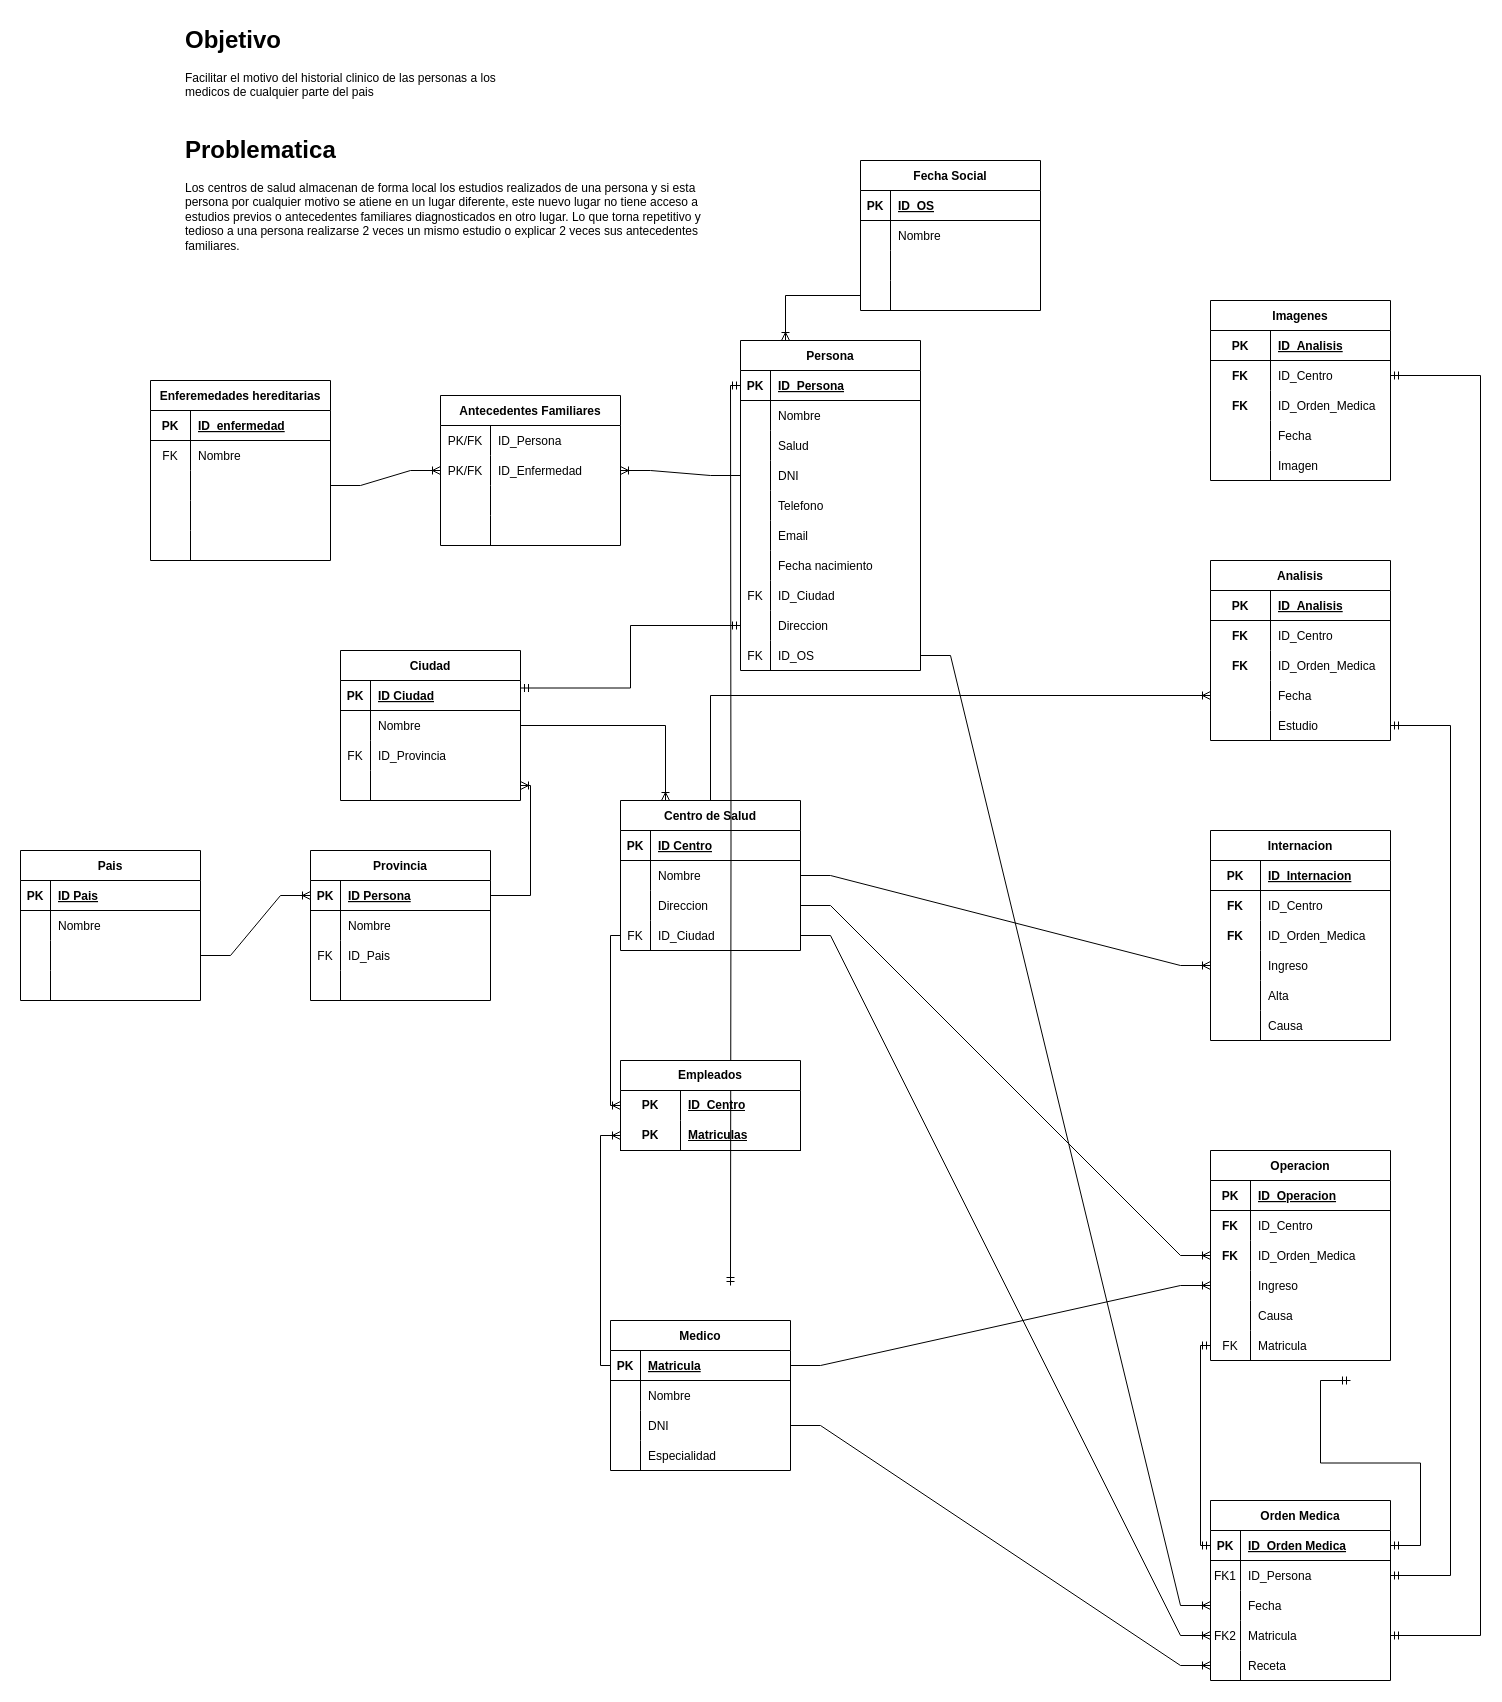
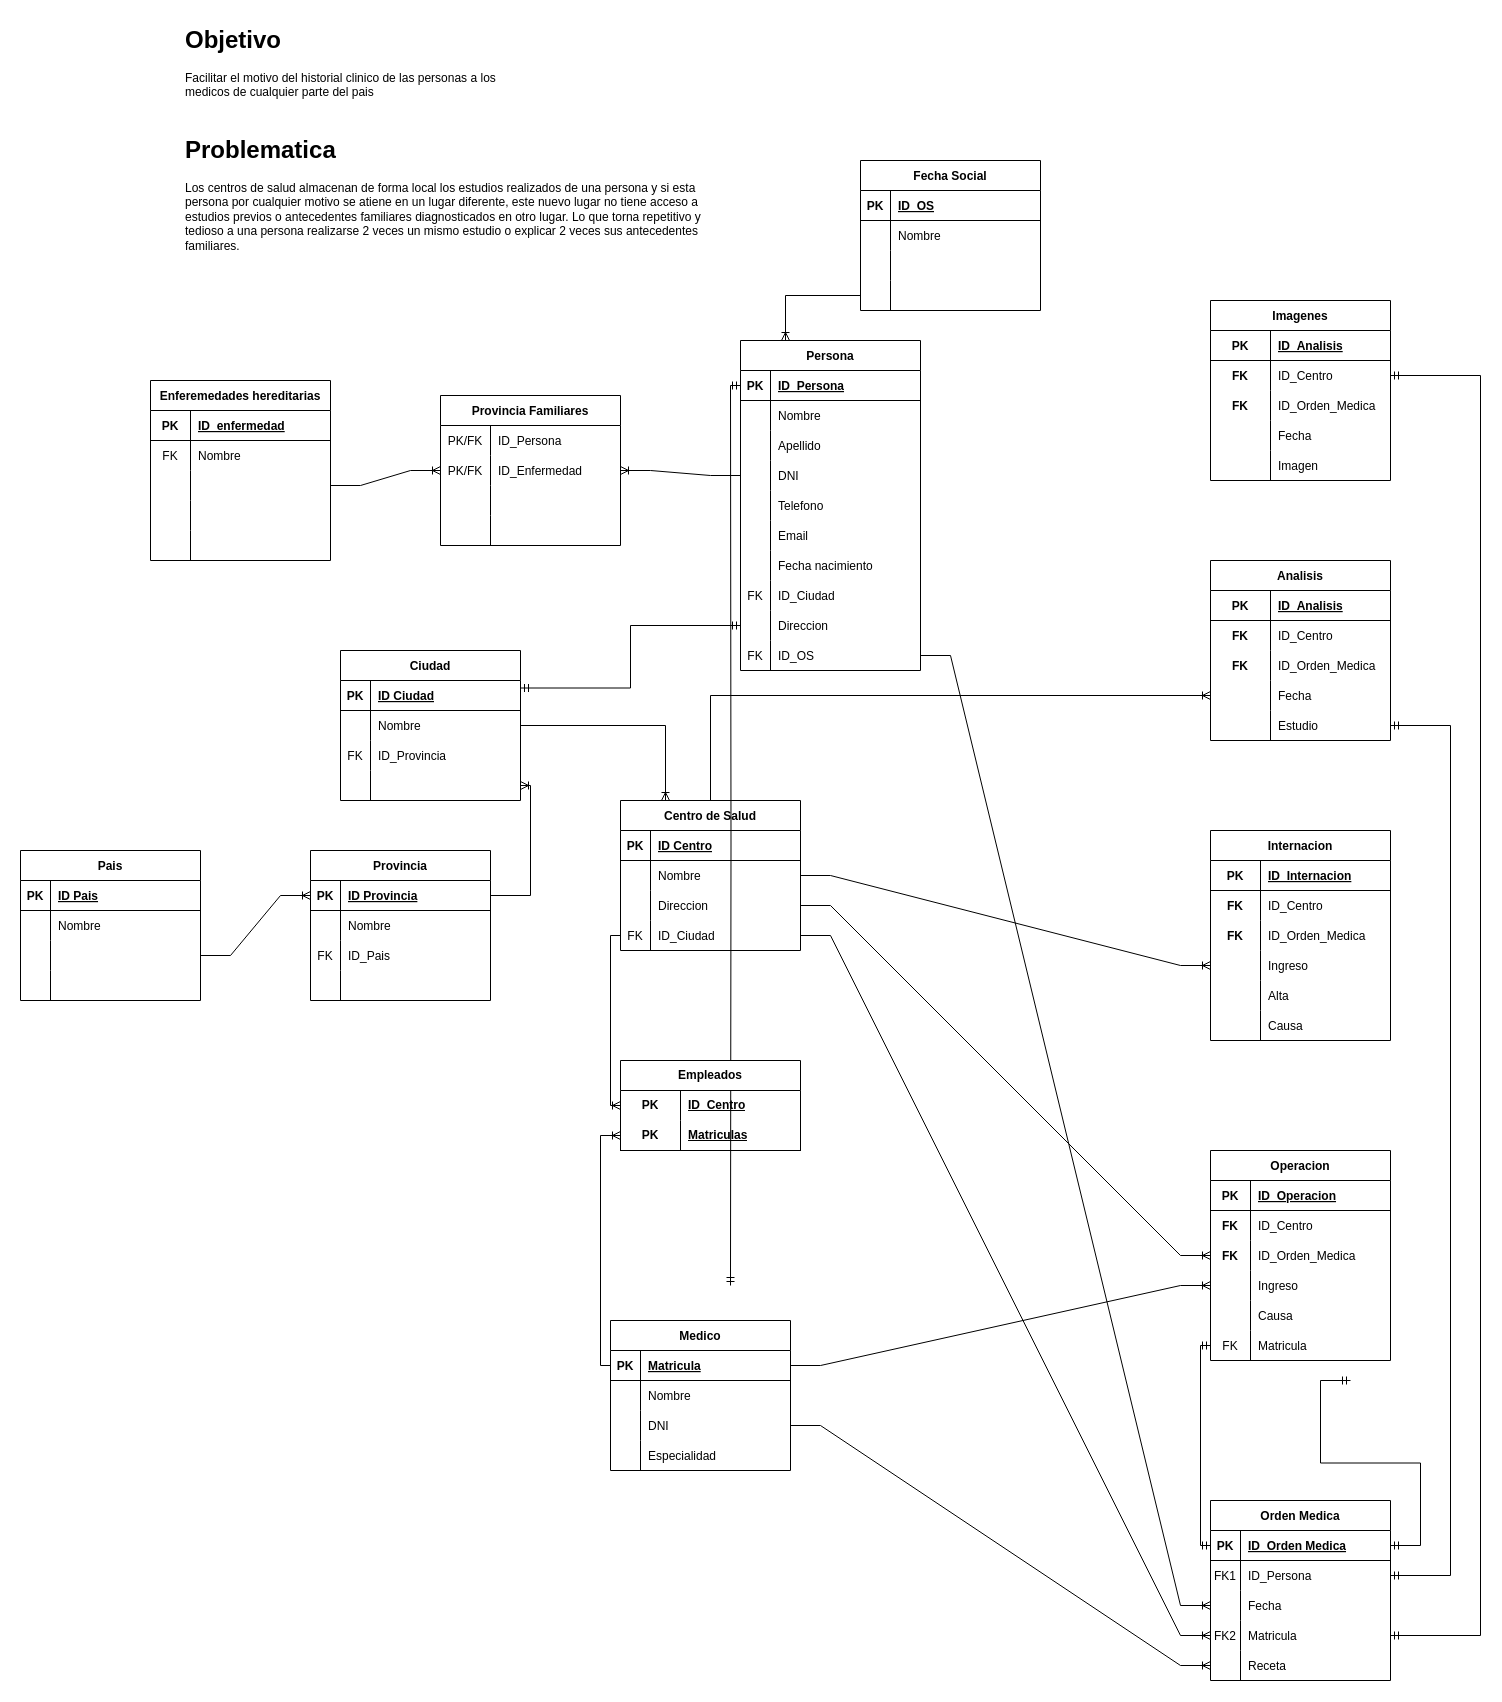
node "Antecedentes Familiares": label "Antecedentes Familiares" -> "Provincia Familiares"
node "Salud": label "Salud" -> "Apellido"
node "ID Persona": label "ID Persona" -> "ID Provincia"
